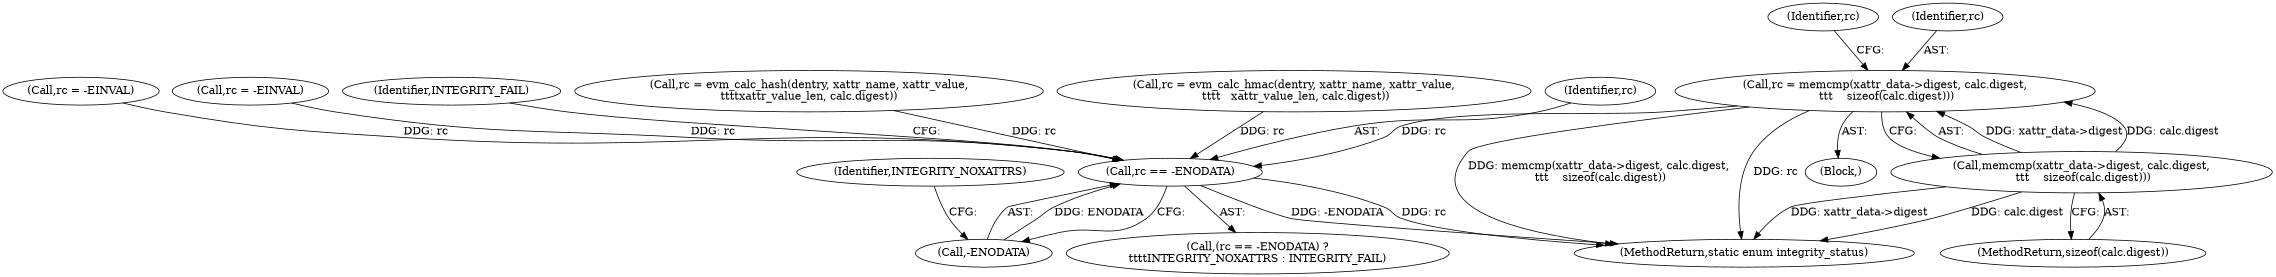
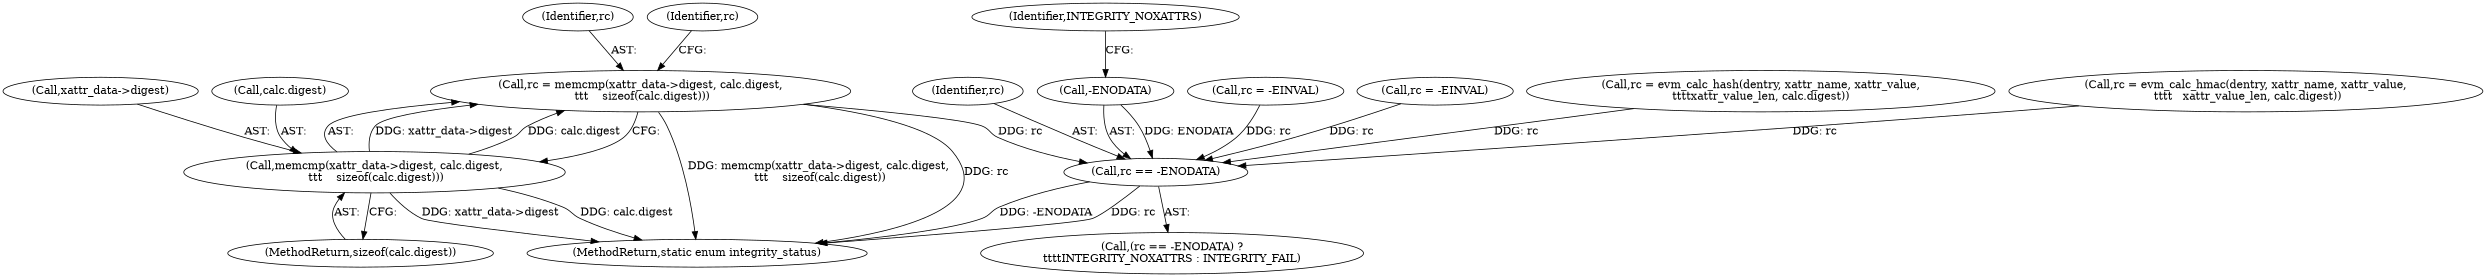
node "(Call,xattr_data->digest)": added
node "(Call,calc.digest)": added
node "(Identifier,INTEGRITY_FAIL)": removed
node "(Block,)": removed
edge "(Call,rc == -ENODATA)" -> "(Call,-ENODATA)": removed, label "CFG:"
